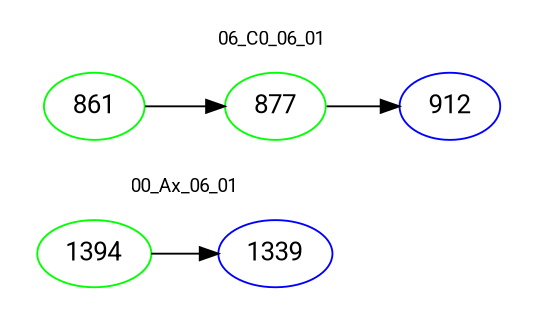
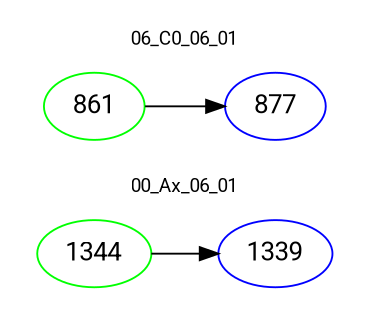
node "877": color green -> blue
node "912": removed
node "1394": label "1394" -> "1344"
